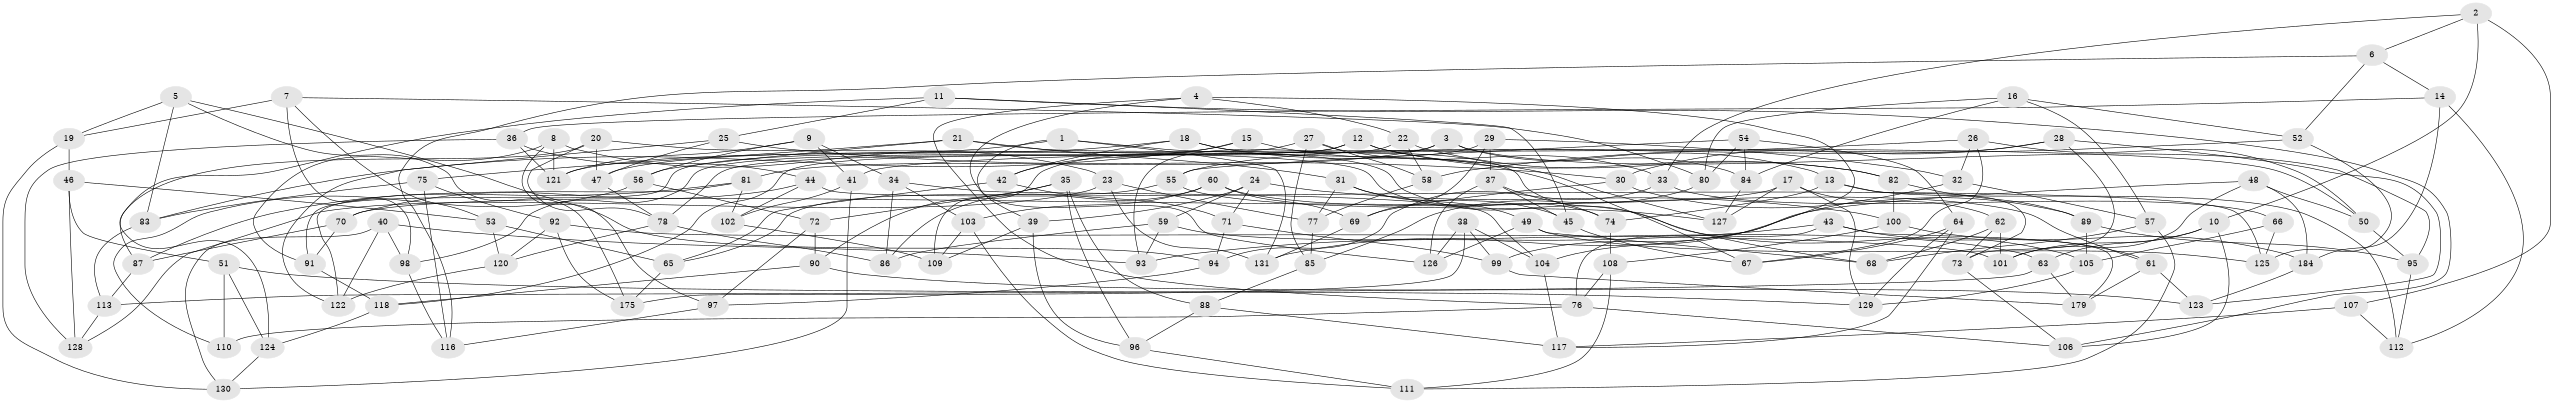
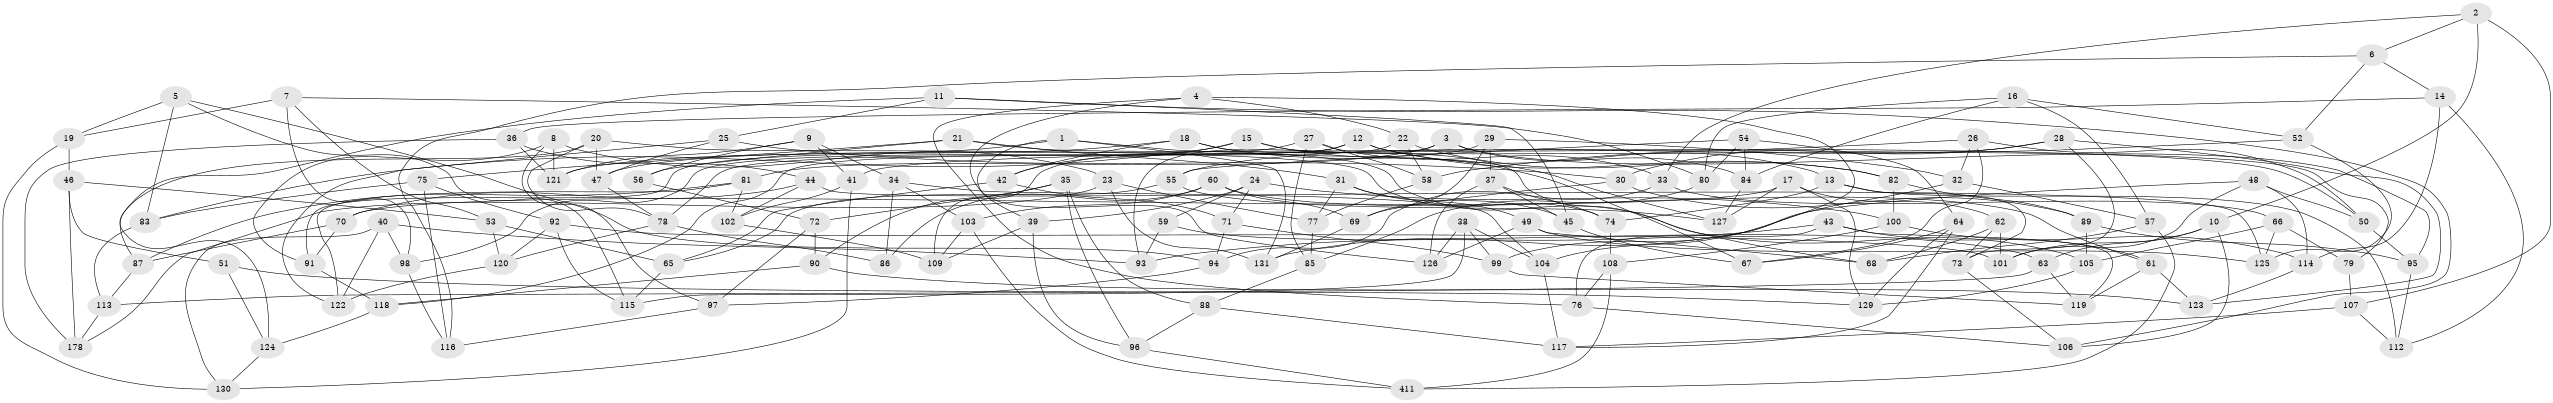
edge "59" -- "86": removed
node "184": label "184" -> "114"
node "79": added
node "175": label "175" -> "115"
node "179": label "179" -> "119"
node "128": label "128" -> "178"
node "110": removed
node "111": label "111" -> "411"
